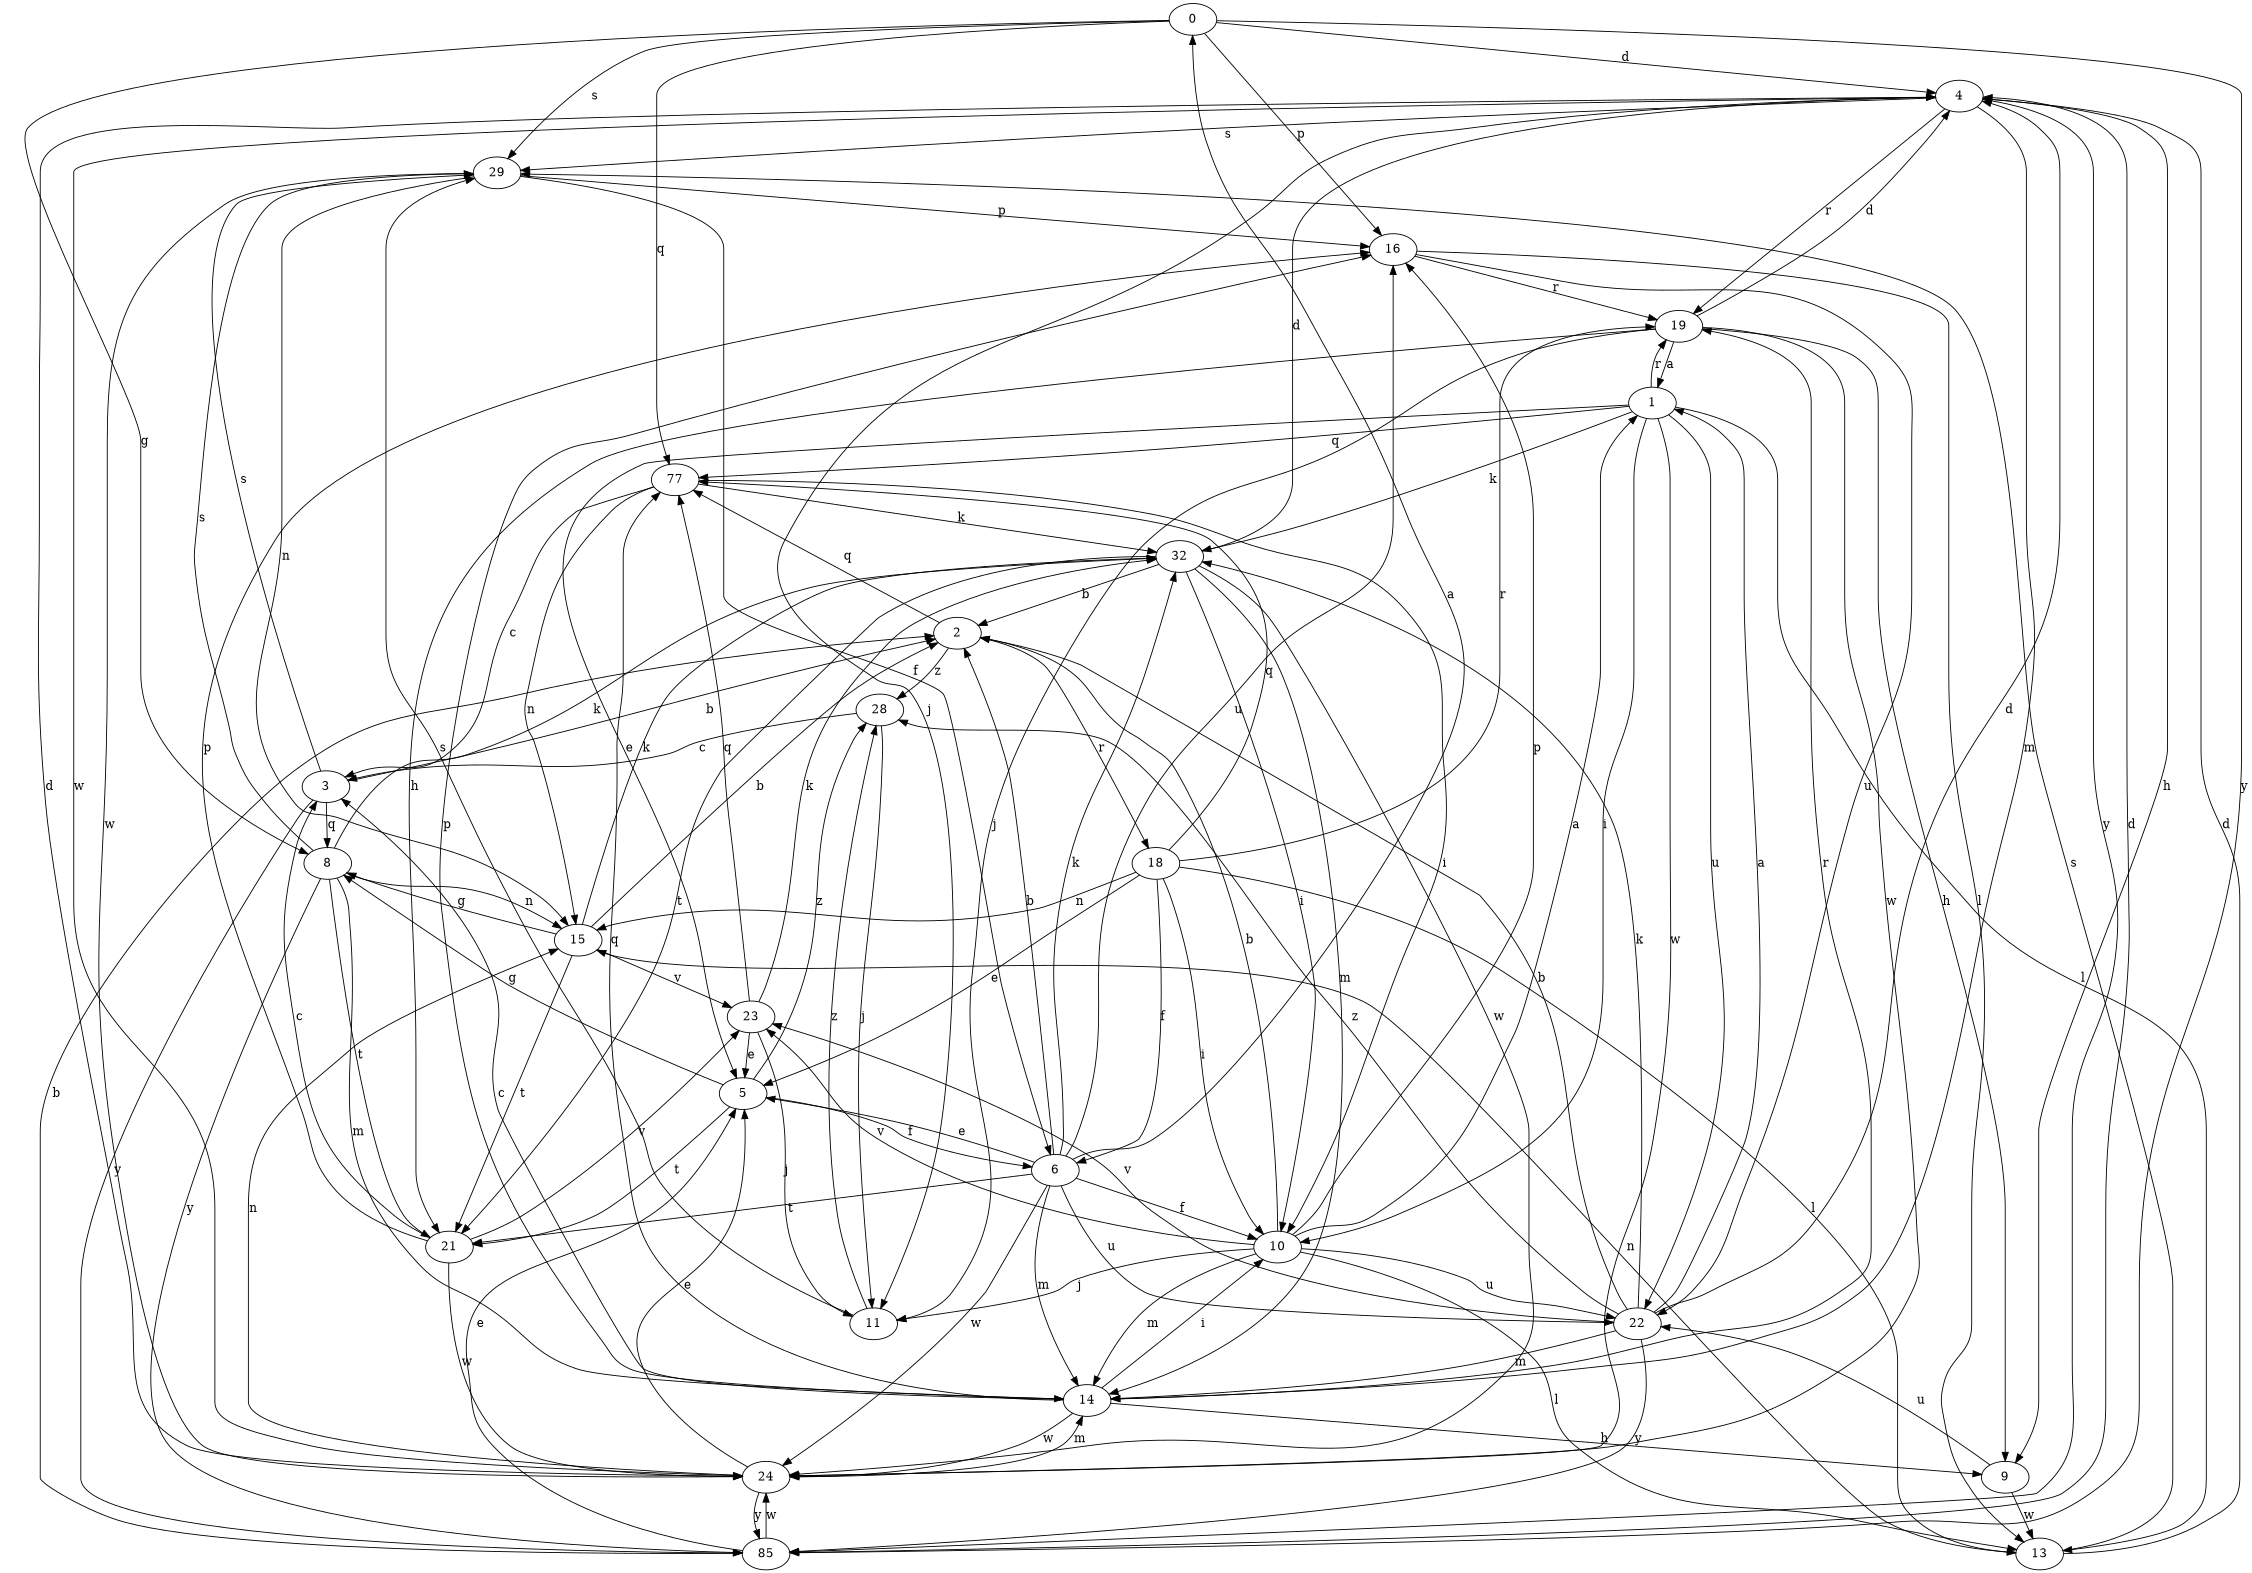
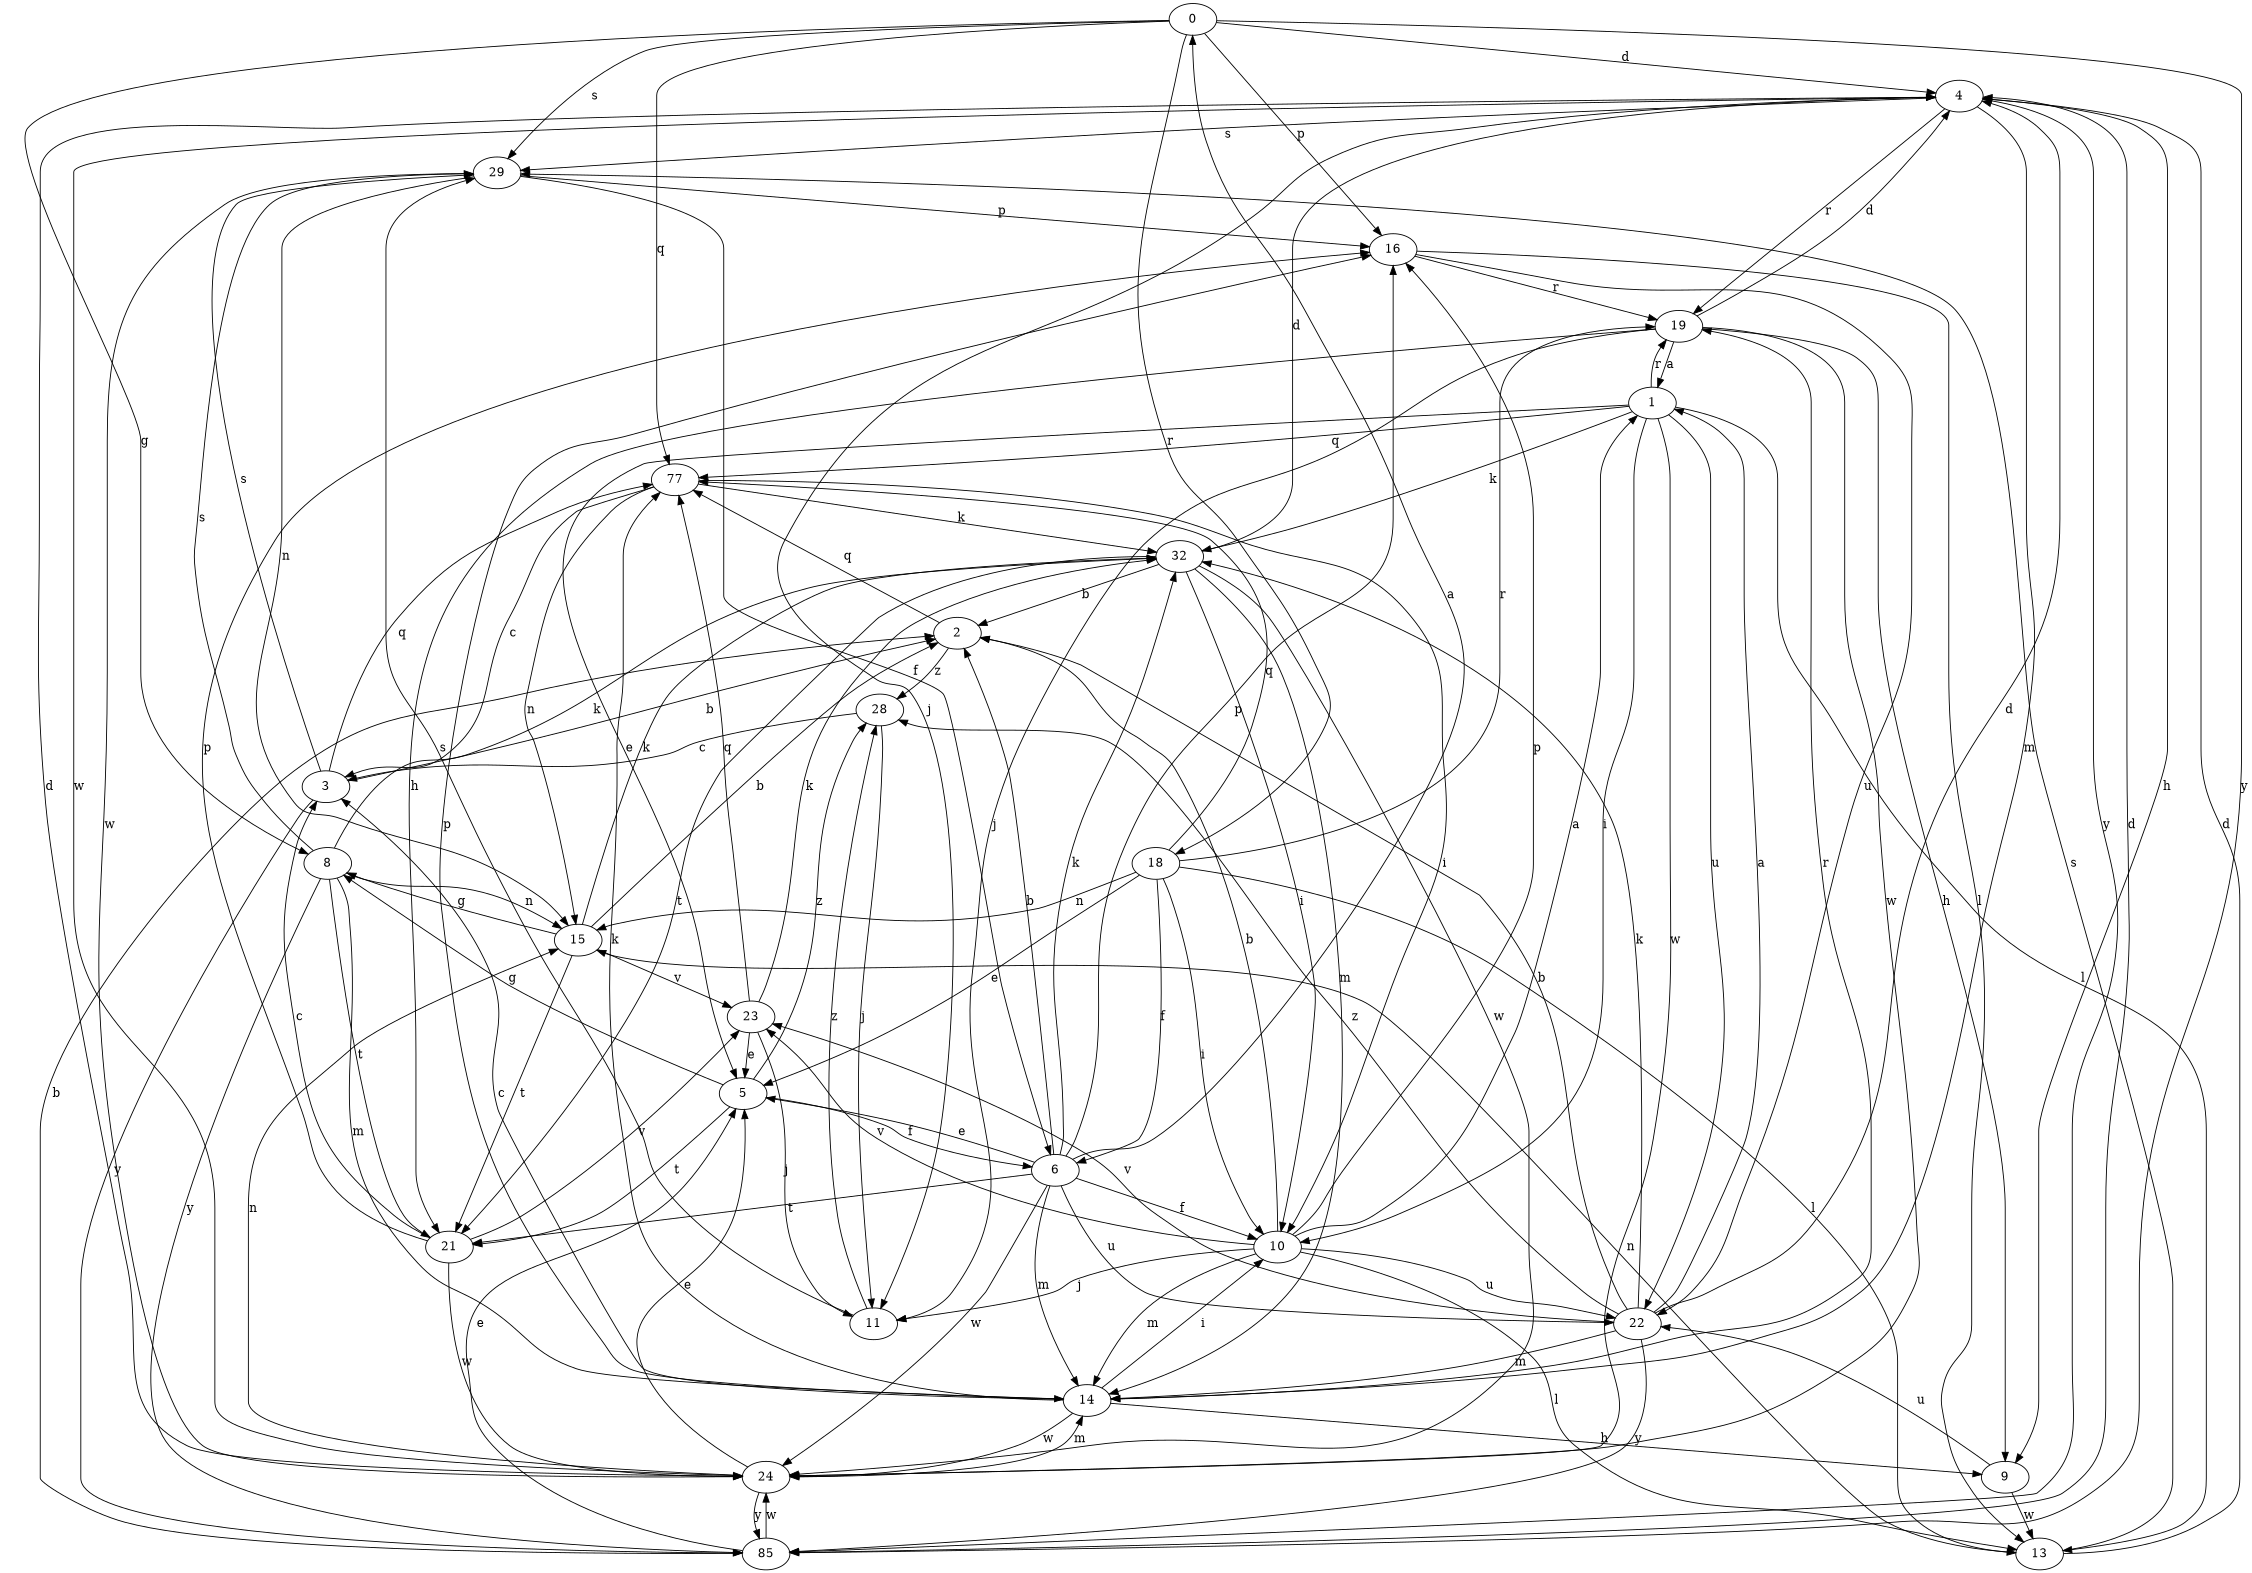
edge "6" -> "16": label "u" -> "p"
edge "2" -> "18": now "0" -> "18"
edge "3" -> "8": now "3" -> "77"
edge "14" -> "77": label "q" -> "k"
